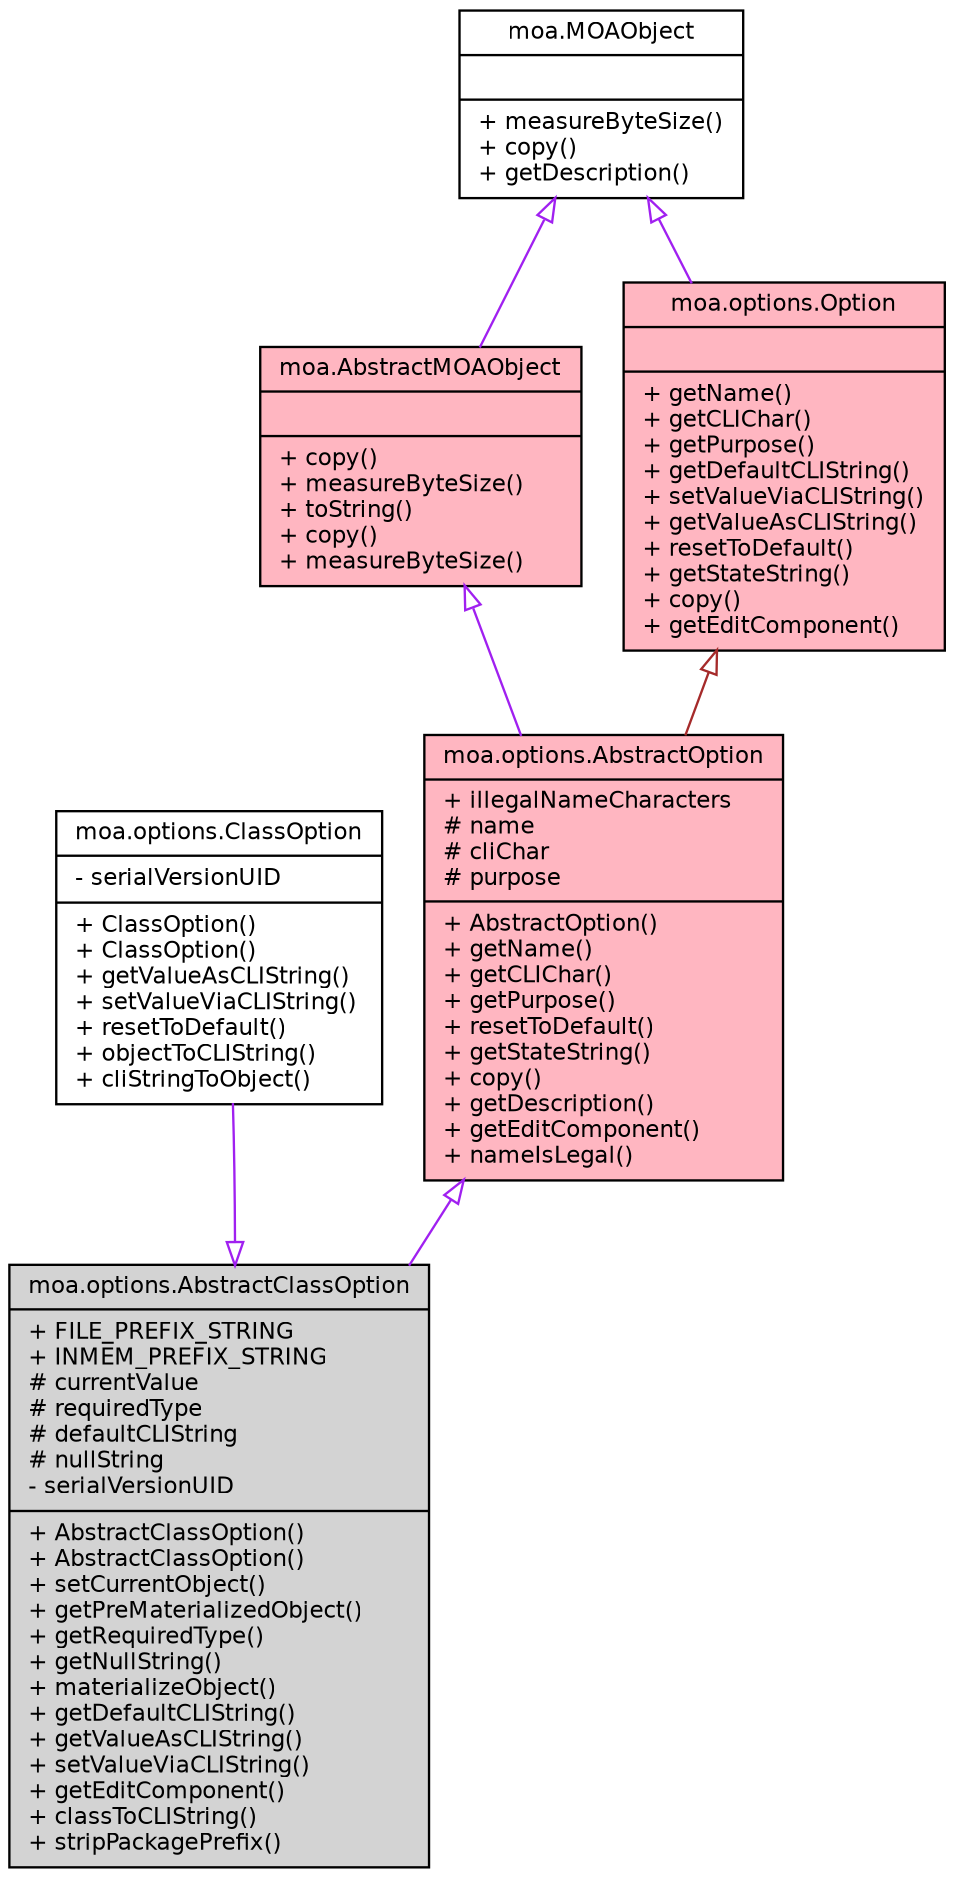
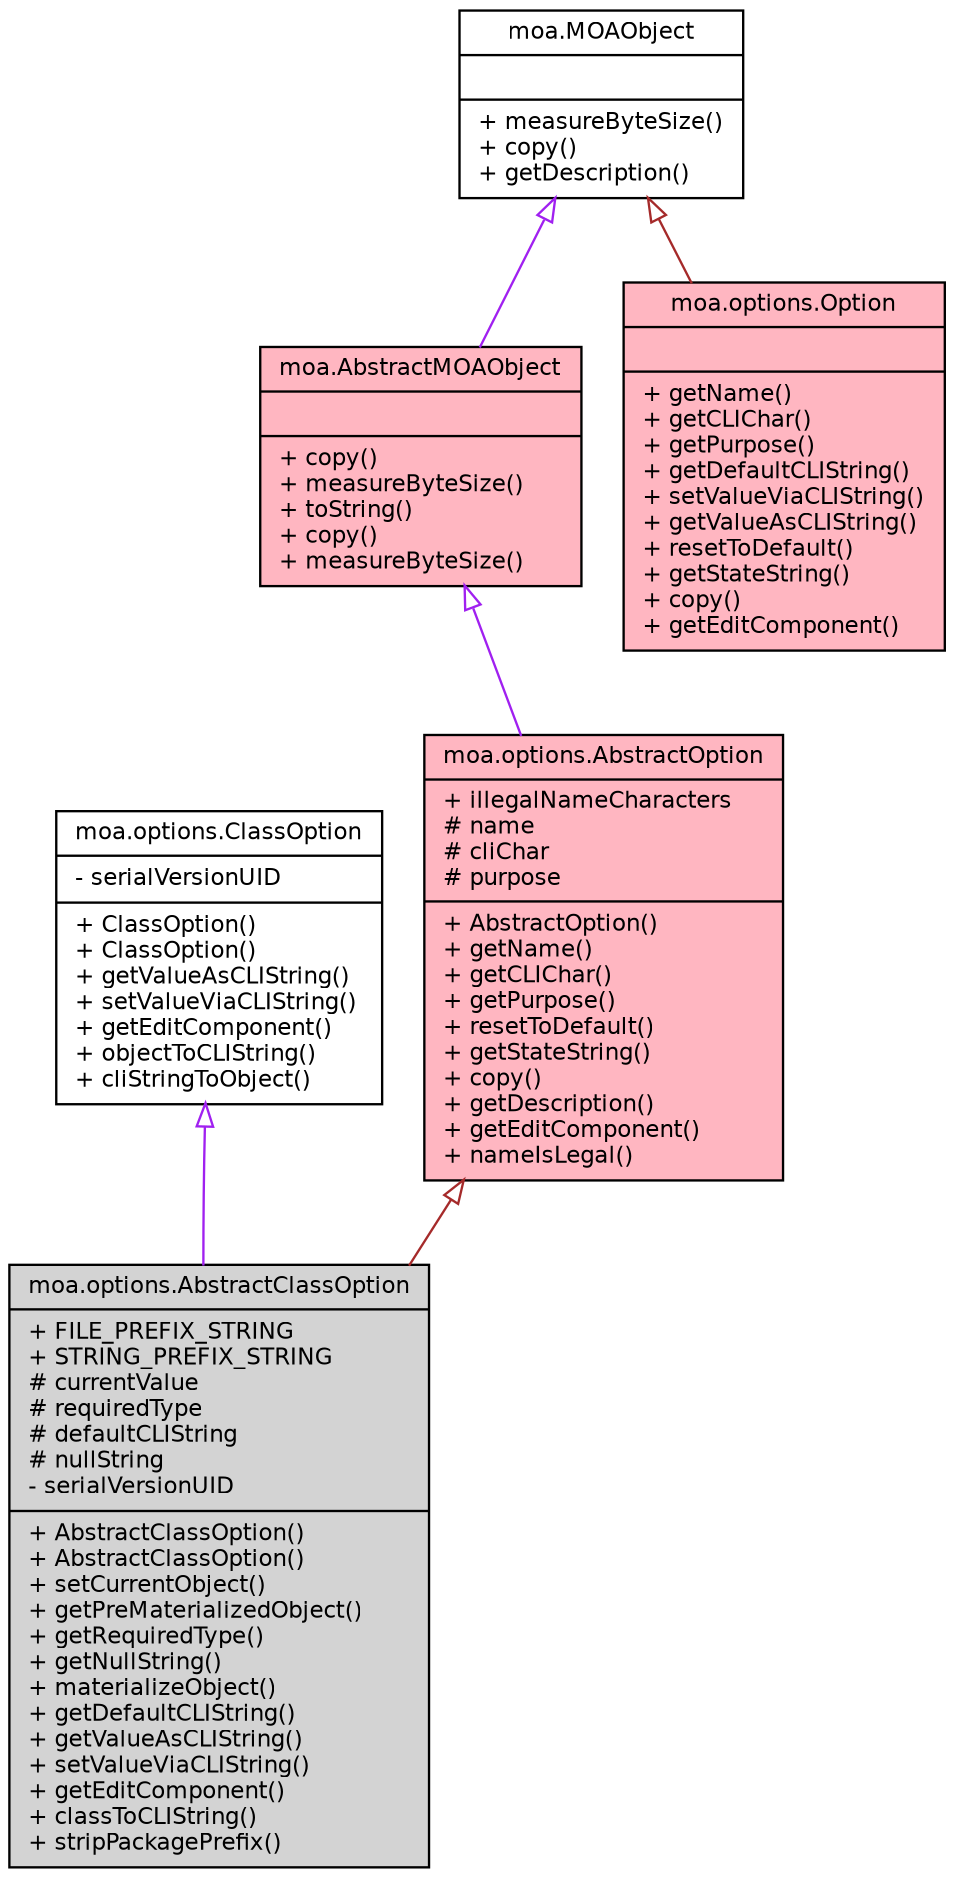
edge "moa.options.Option" -> "moa.MOAObject": color purple -> brown
edge "moa.options.AbstractOption" -> "moa.options.Option": removed
node "moa.options.ClassOption": text "+ resetToDefault()" -> "+ getEditComponent()"
edge "moa.options.ClassOption" -> "moa.options.AbstractClassOption": reversed
edge "moa.options.AbstractClassOption" -> "moa.options.AbstractOption": color purple -> brown
node "moa.options.AbstractClassOption": text "+ INMEM_PREFIX_STRING" -> "+ STRING_PREFIX_STRING"
